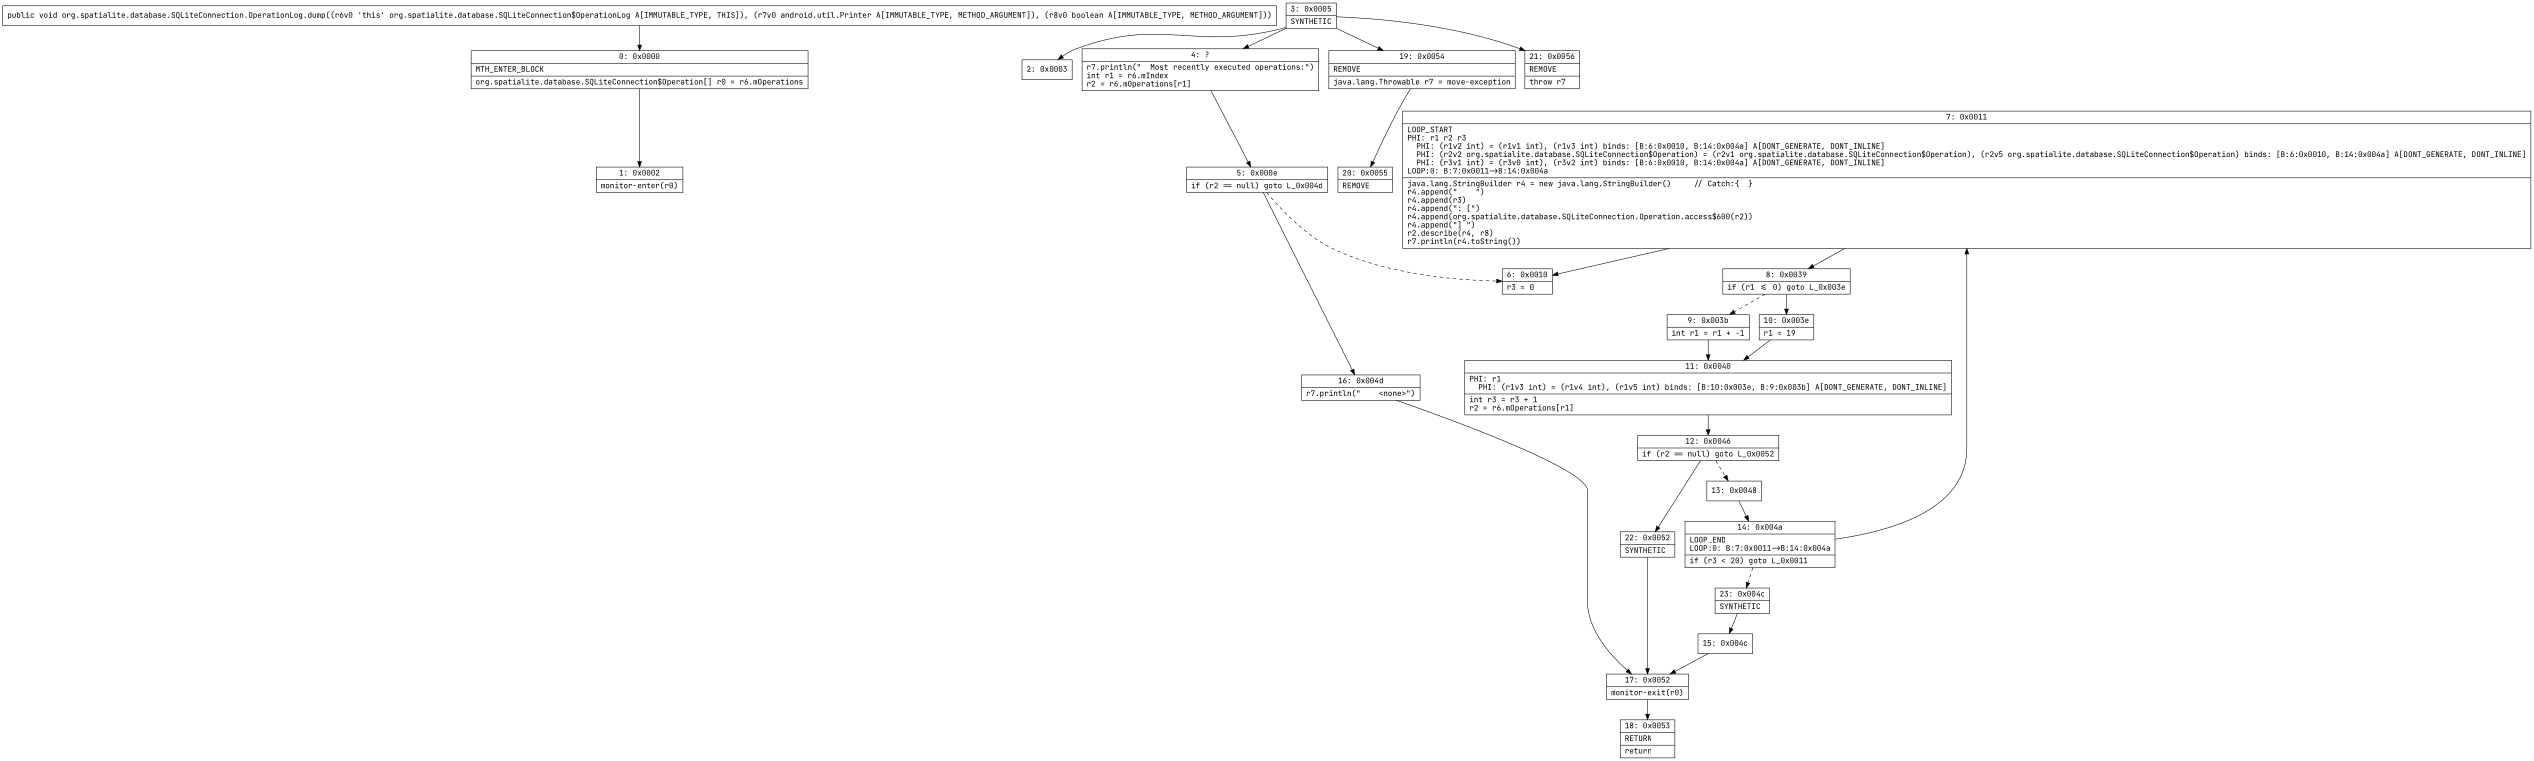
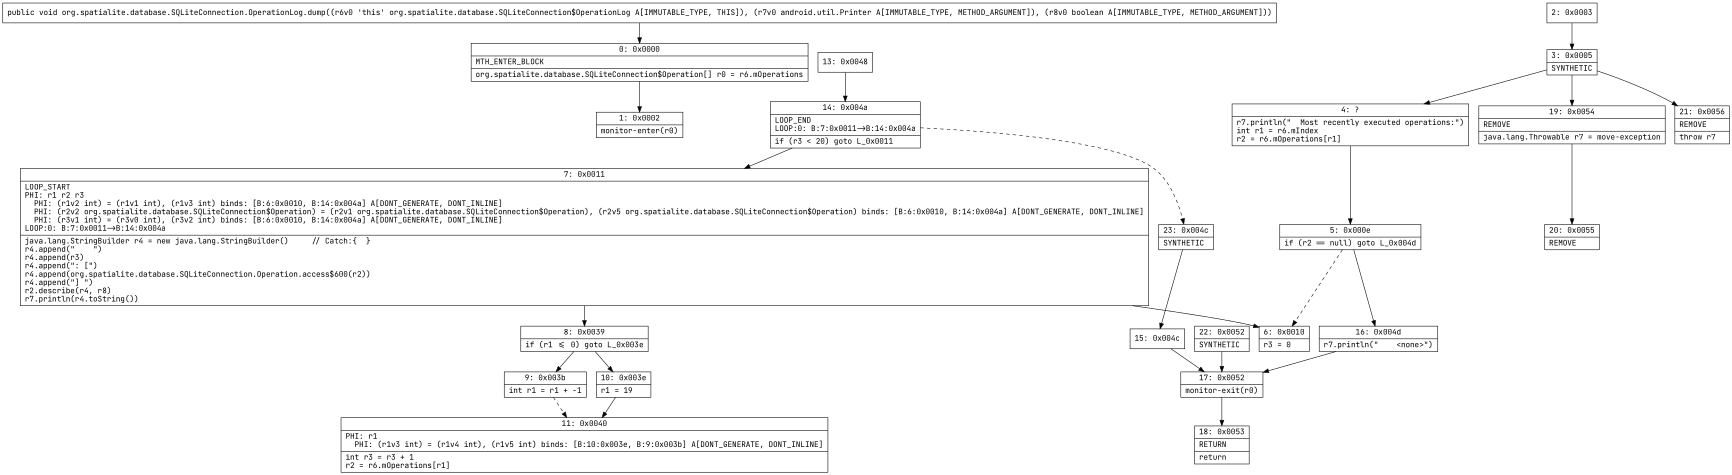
edge "3: 0x0005" -> "2: 0x0003": reversed
edge "8: 0x0039" -> "9: 0x003b": style dashed -> solid
edge "9: 0x003b" -> "11: 0x0040": style solid -> dashed
node "12: 0x0046": removed
